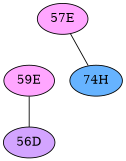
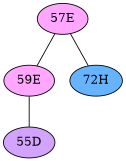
edge "57E" -- "59E": added
node "74H": label "74H" -> "72H"
node "56D": label "56D" -> "55D"
